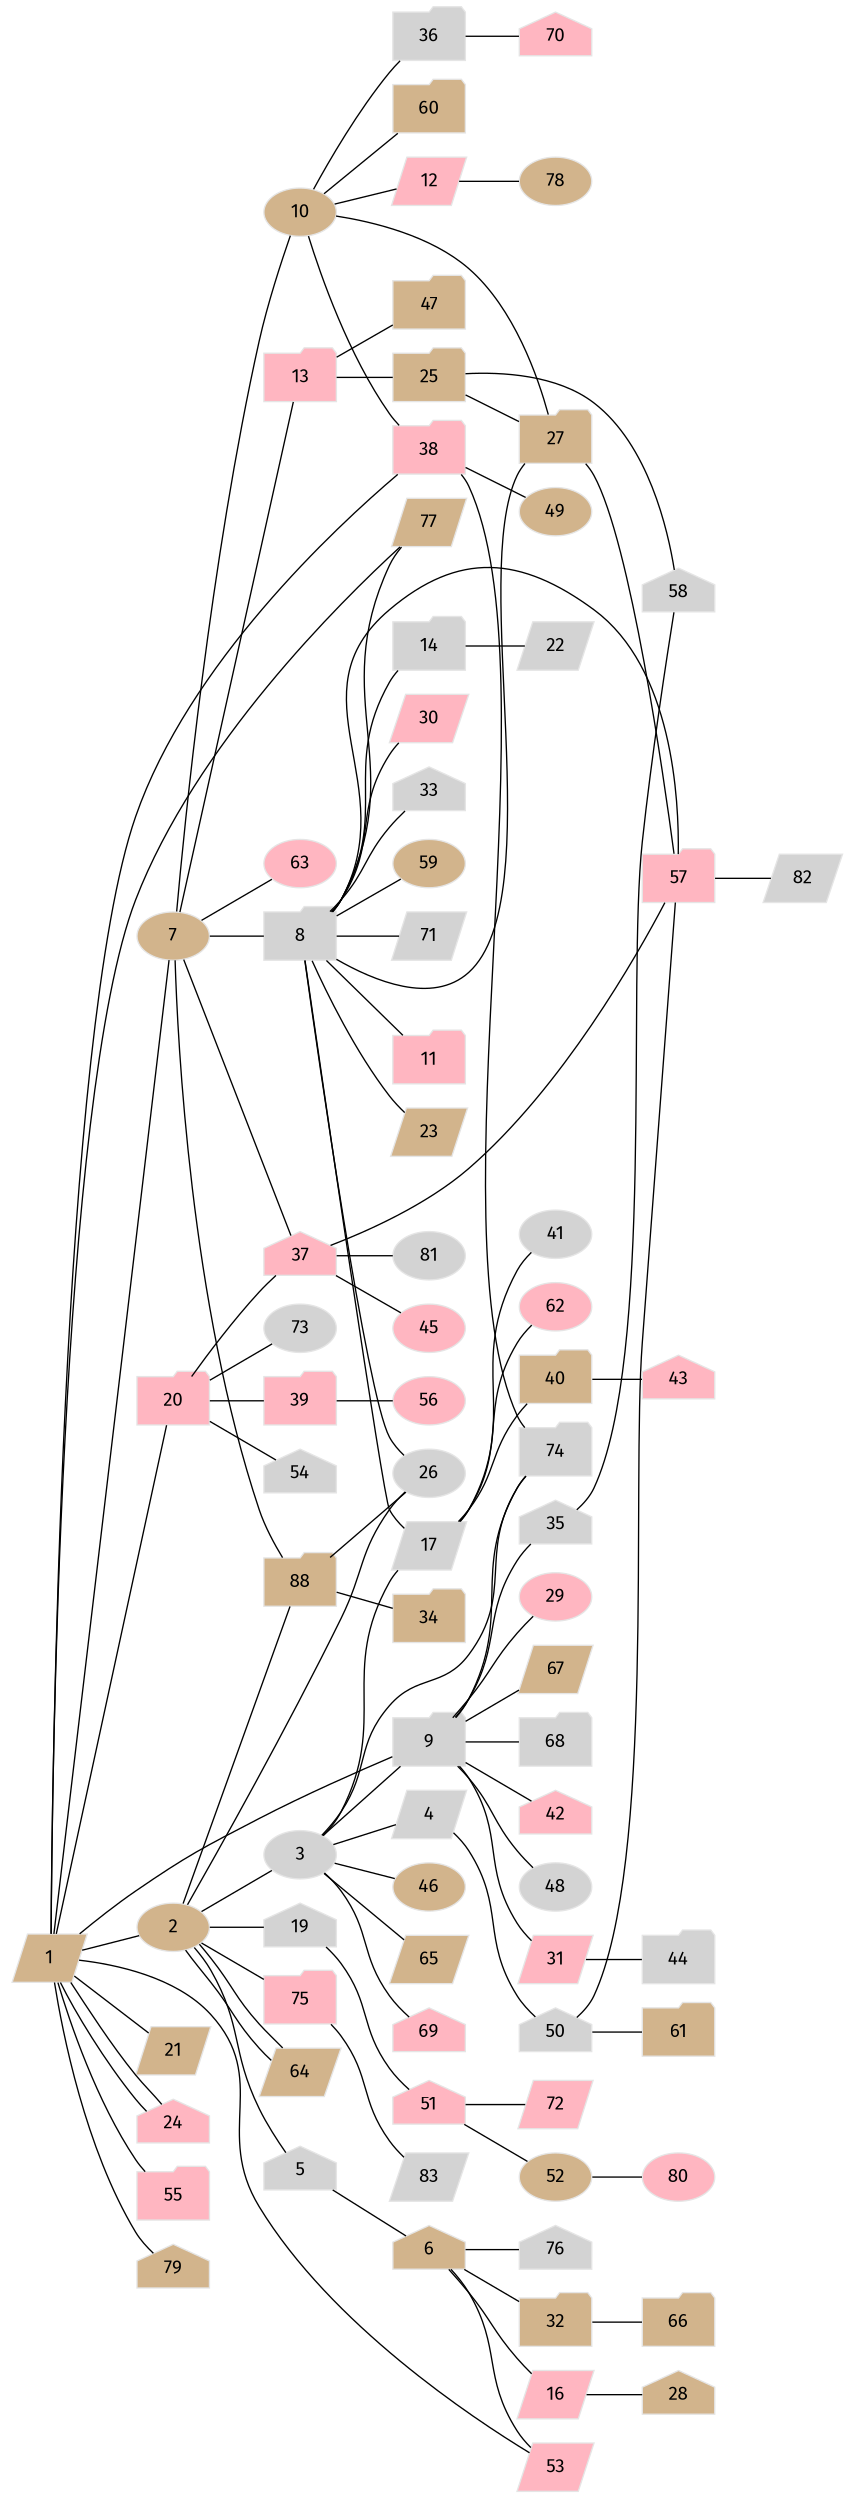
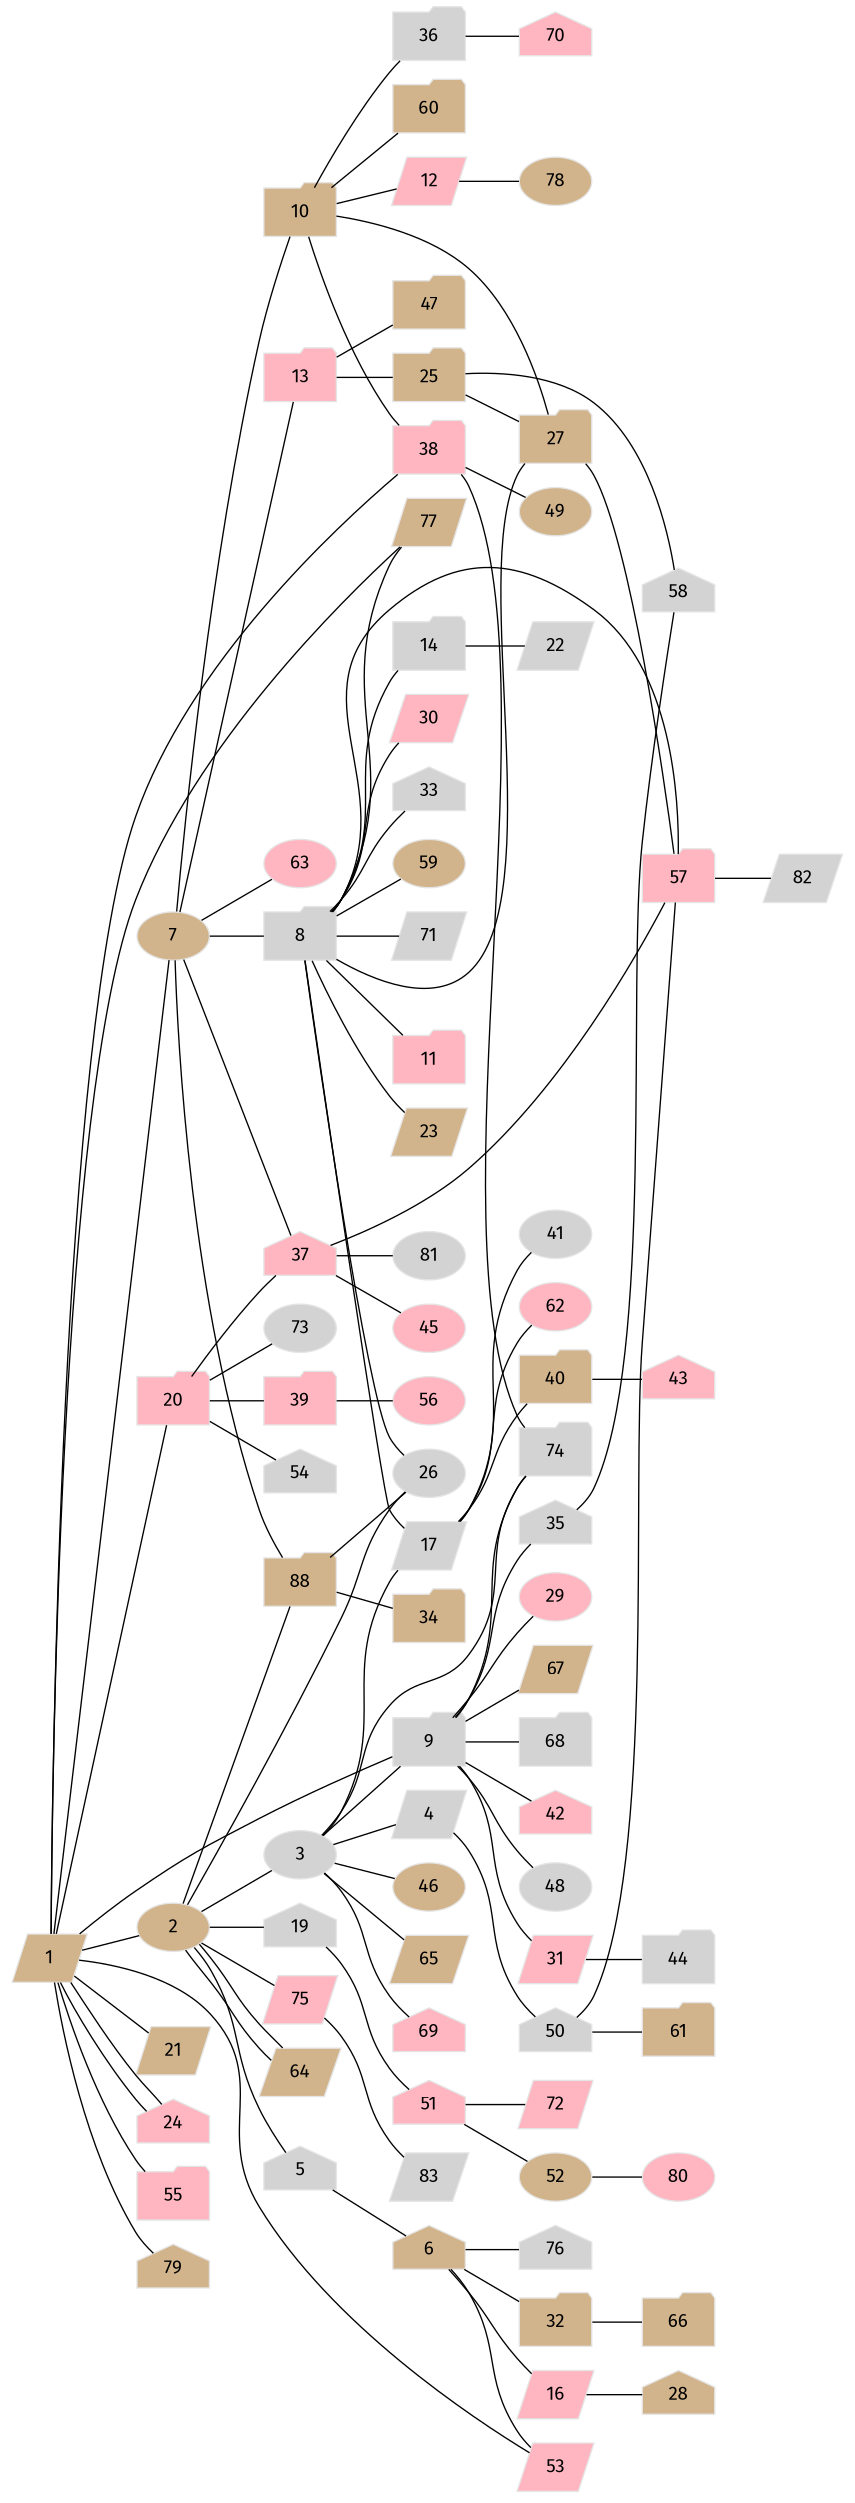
node "10": shape ellipse -> folder
node "75": shape folder -> parallelogram
